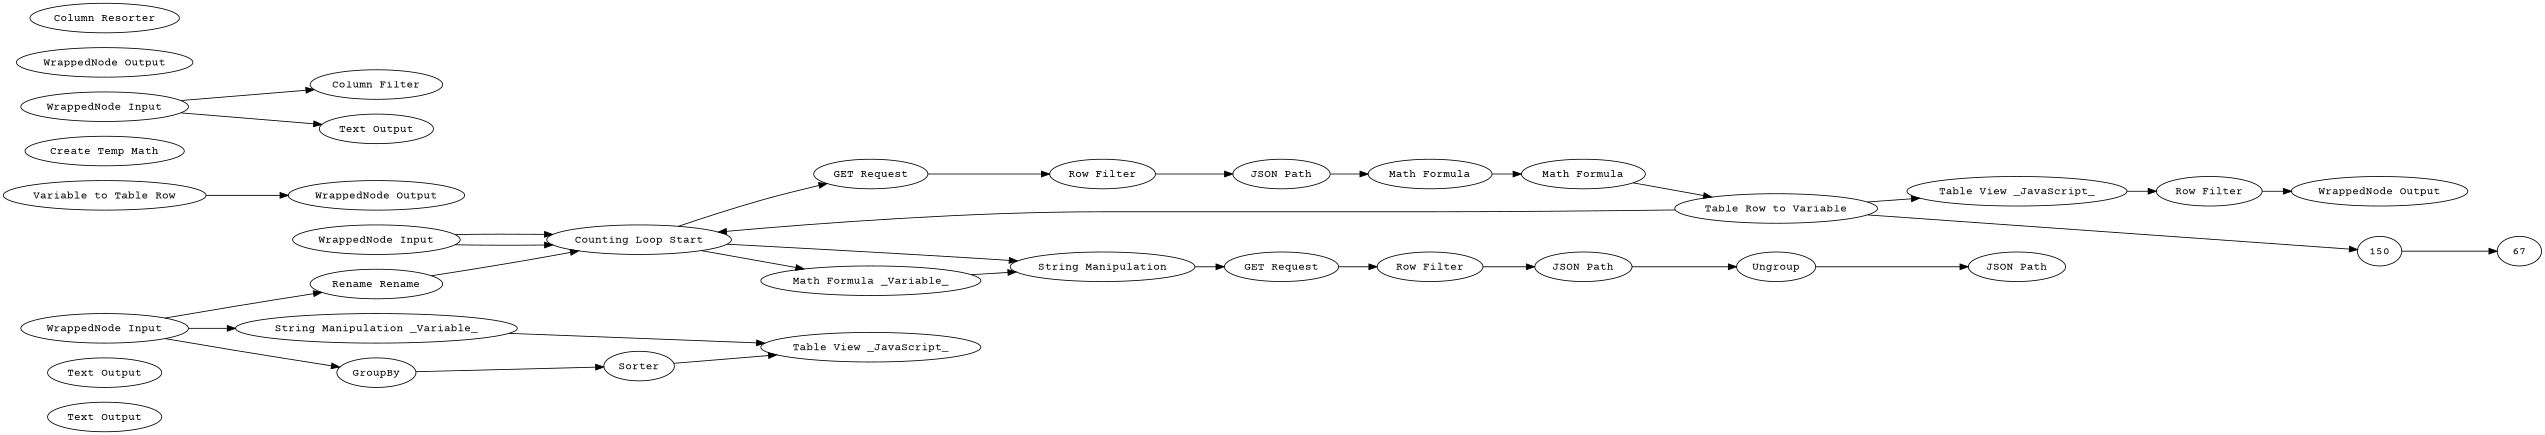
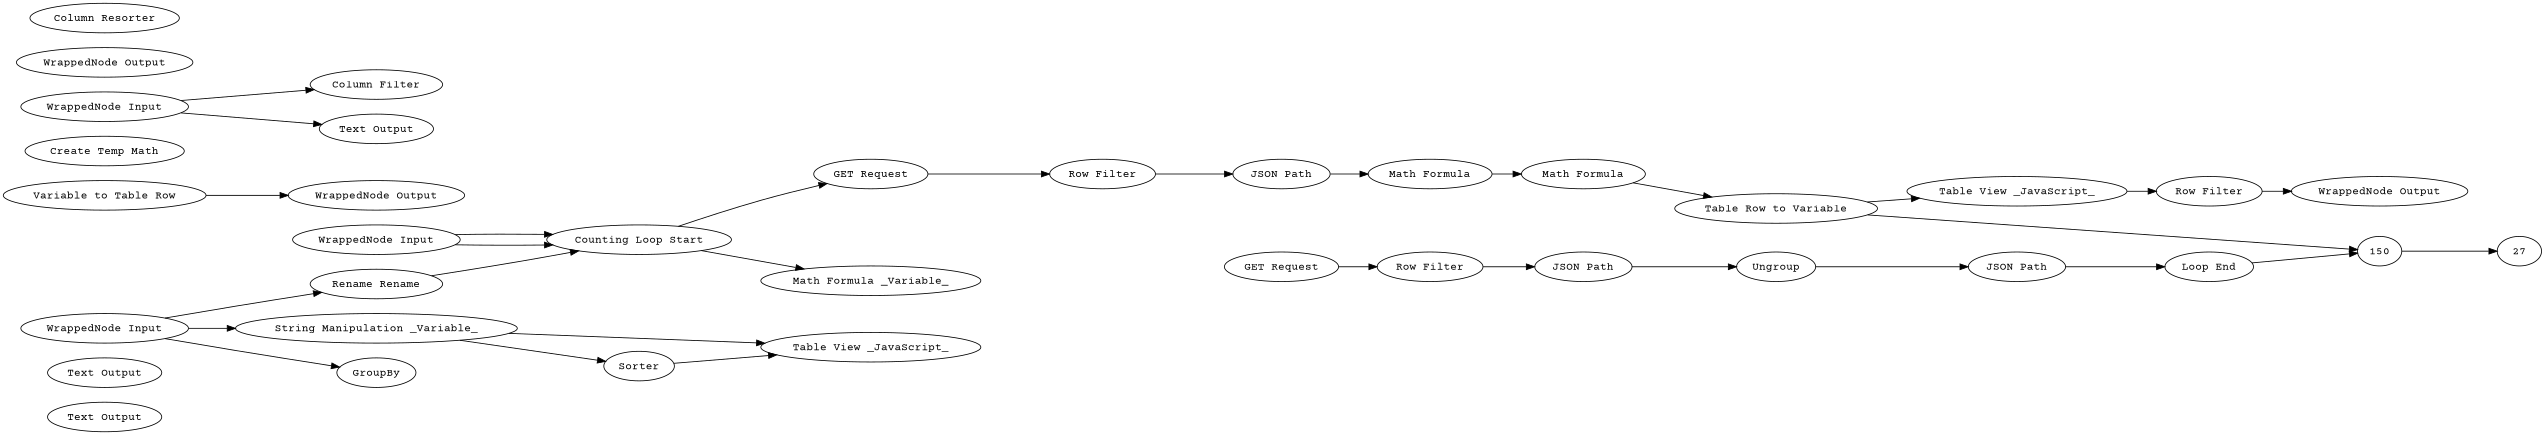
edge "Table Row to Variable" -> "Counting Loop Start": removed
node "67": label "67" -> "27"
node "String Manipulation": removed
node "Loop End": added
edge "GroupBy" -> "Sorter": now "String Manipulation _Variable_" -> "Sorter"
